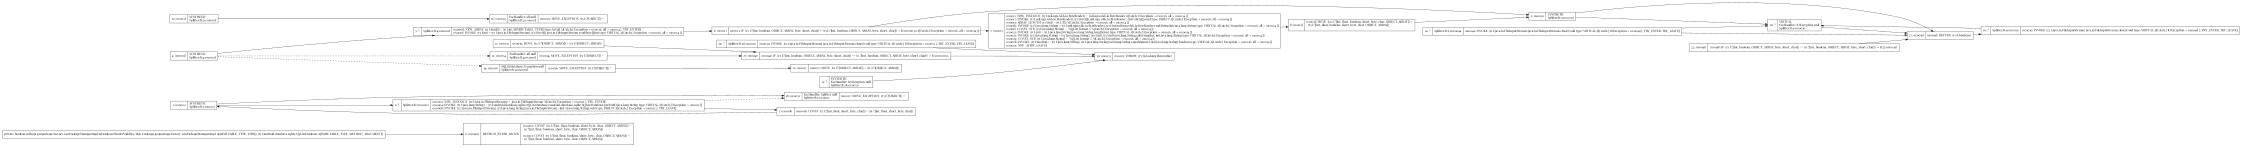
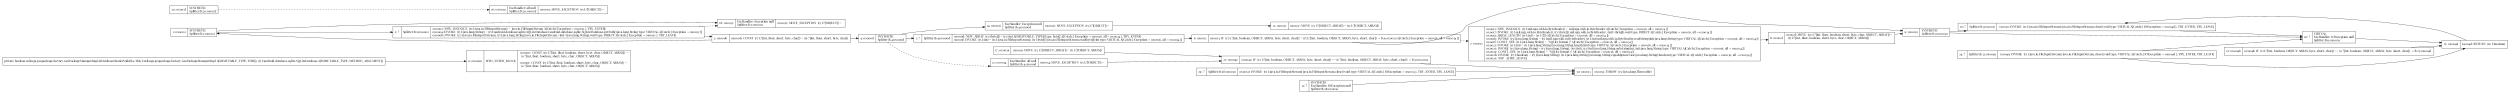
edge "9: 0x0030" -> "25: 0x004d": now "9: 0x0030" -> "10: ?"
edge "20: 0x003f" -> "16: 0x0039": style solid -> dashed
node "10: ?": text "Splitter:B:9:0x0030" -> "Splitter:B:9:0x0037"
edge "3: 0x000b" -> "4: 0x000d": added
edge "4: 0x000d" -> "14: 0x0036": style dashed -> solid
node "14: 0x0036": text "SQLiteDatabase: Exception null" -> "ExcHandler: Exception null"
node "18: 0x003c": text "ExcHandler: Splitter null" -> "ExcHandler: Exception null"
node "0: 0x0000": text "METHOD_ENTER_BLOCK" -> "MTH_ENTER_BLOCK"
